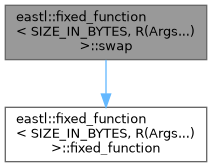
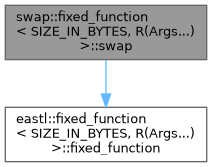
node "eastl::fixed_function < SIZE_IN_BYTES, R(Args...) >::swap": label "eastl::fixed_function < SIZE_IN_BYTES, R(Args...) >::swap" -> "swap::fixed_function < SIZE_IN_BYTES, R(Args...) >::swap"
